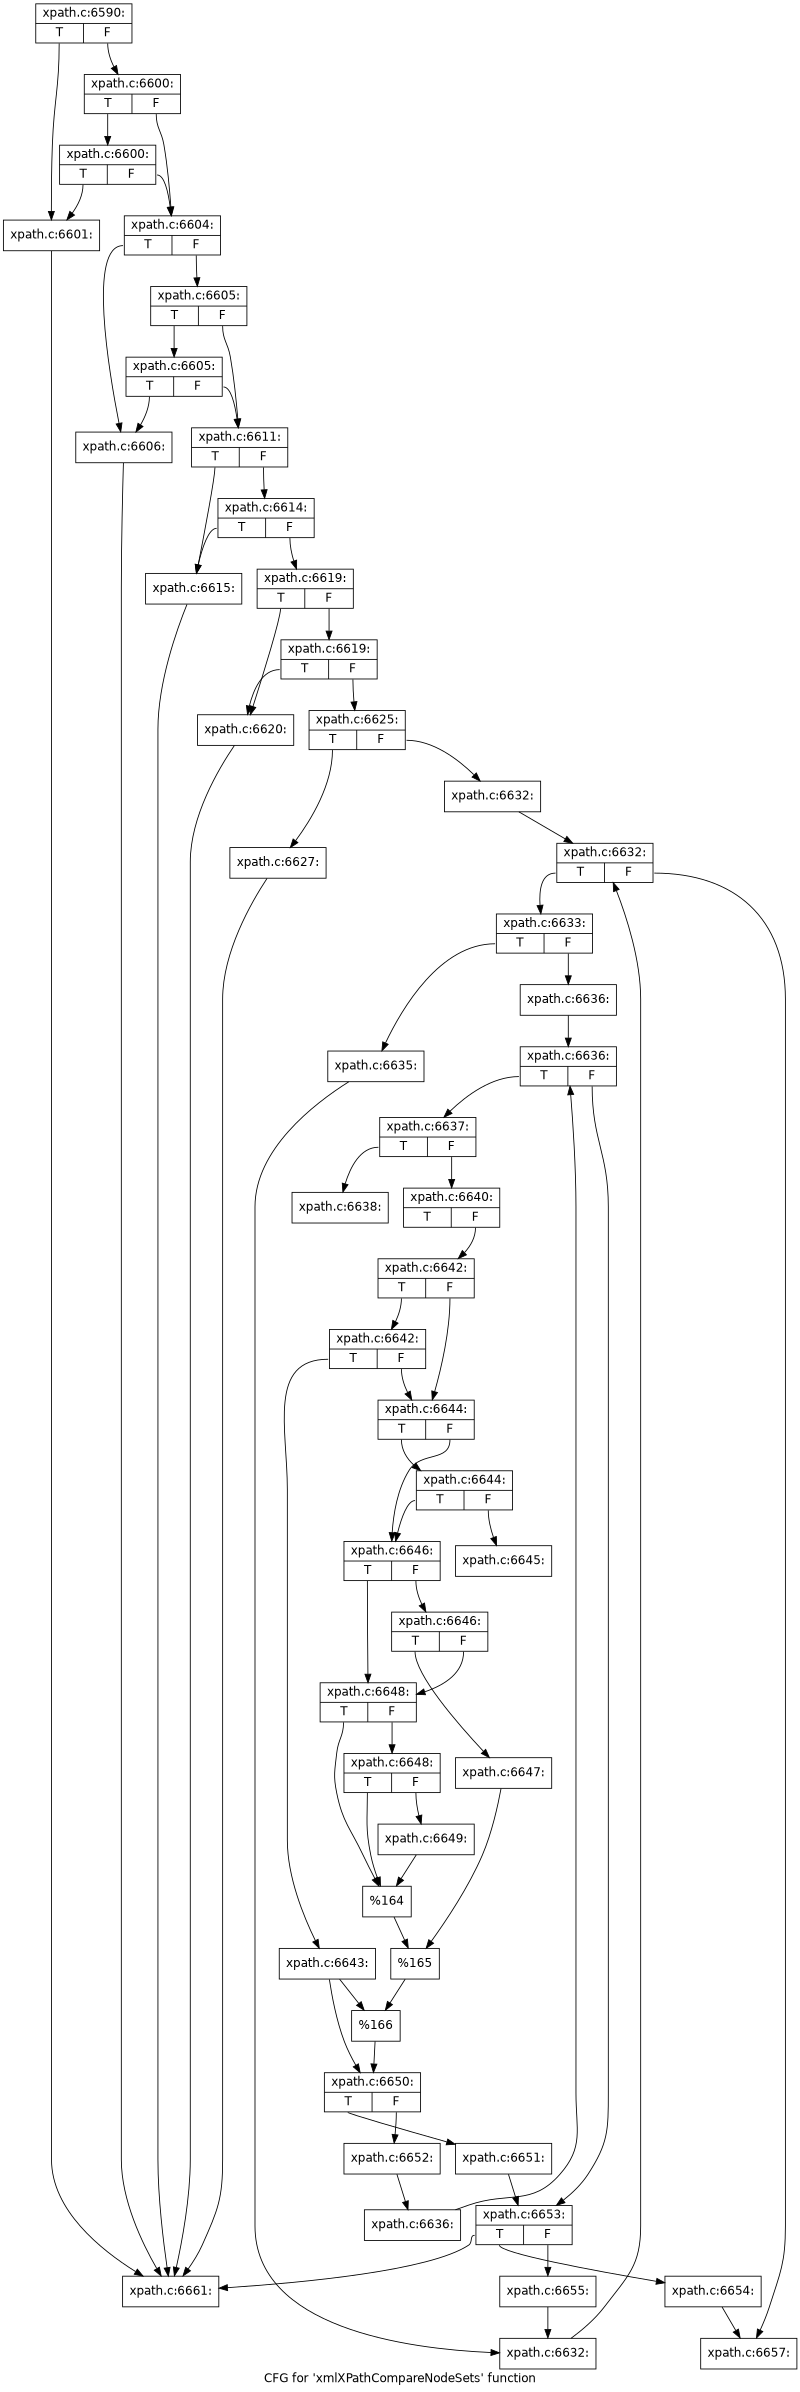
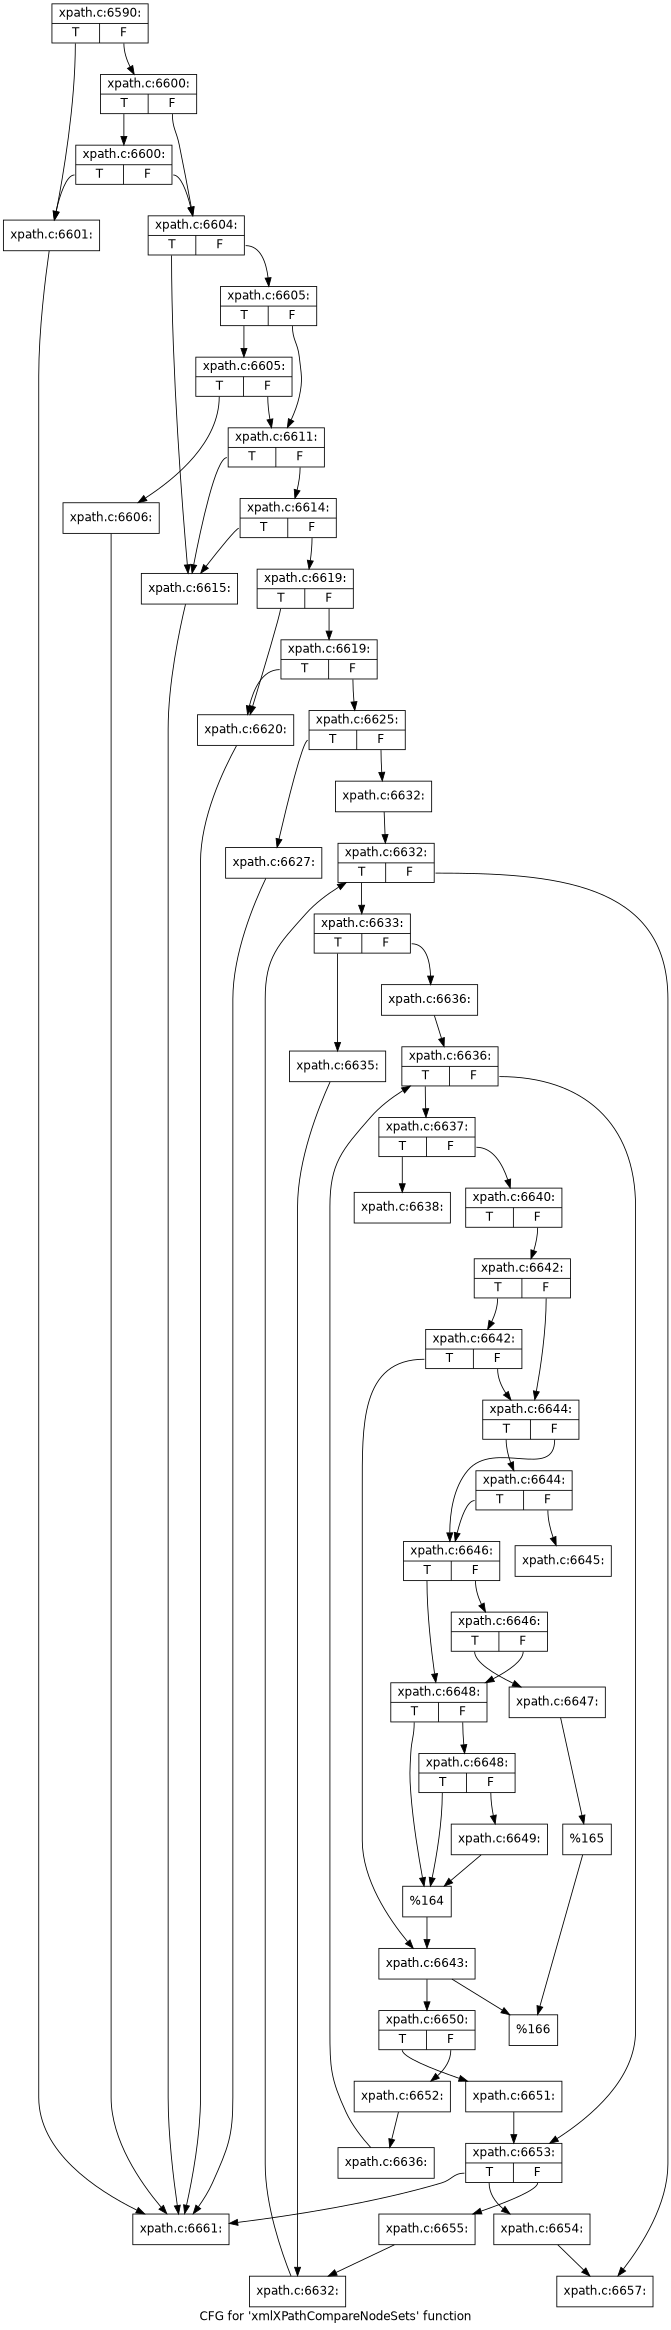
edge "xpath.c:6604:" -> "xpath.c:6606:": now "xpath.c:6604:" -> "xpath.c:6615:"
edge "%164" -> "%165": now "%164" -> "xpath.c:6643:"
edge "%166" -> "xpath.c:6650:": removed
